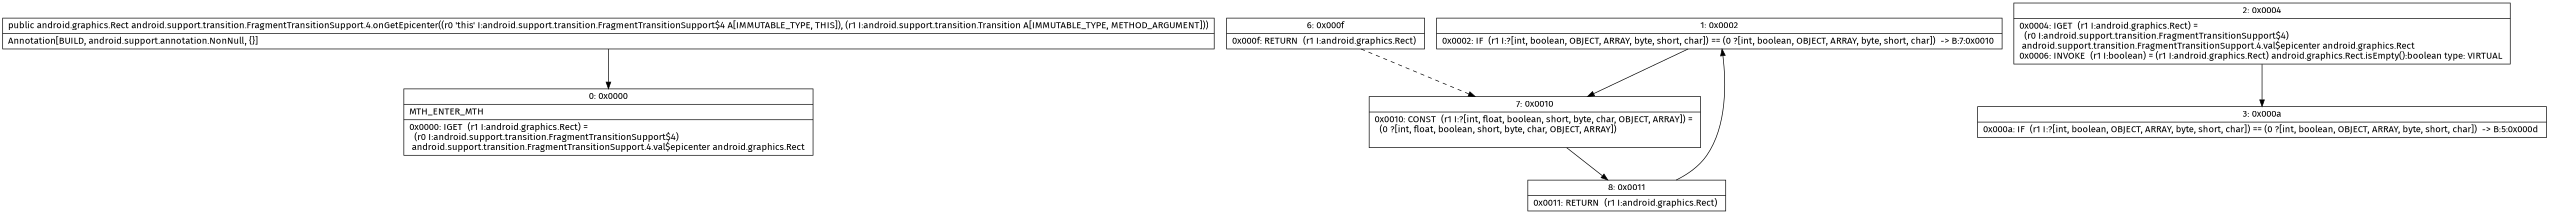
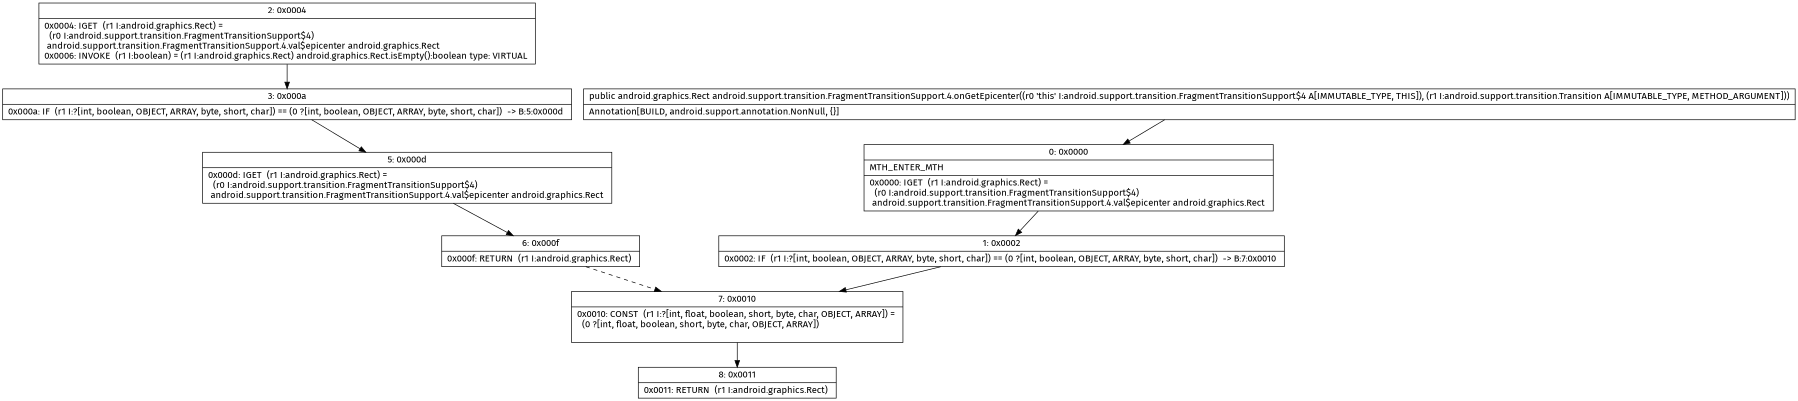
edge "8: 0x0011" -> "1: 0x0002": now "0: 0x0000" -> "1: 0x0002"
node "5: 0x000d": added
